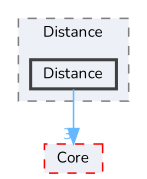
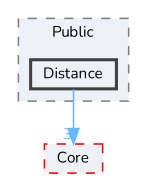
cluster "Distance": label "Distance" -> "Public"
